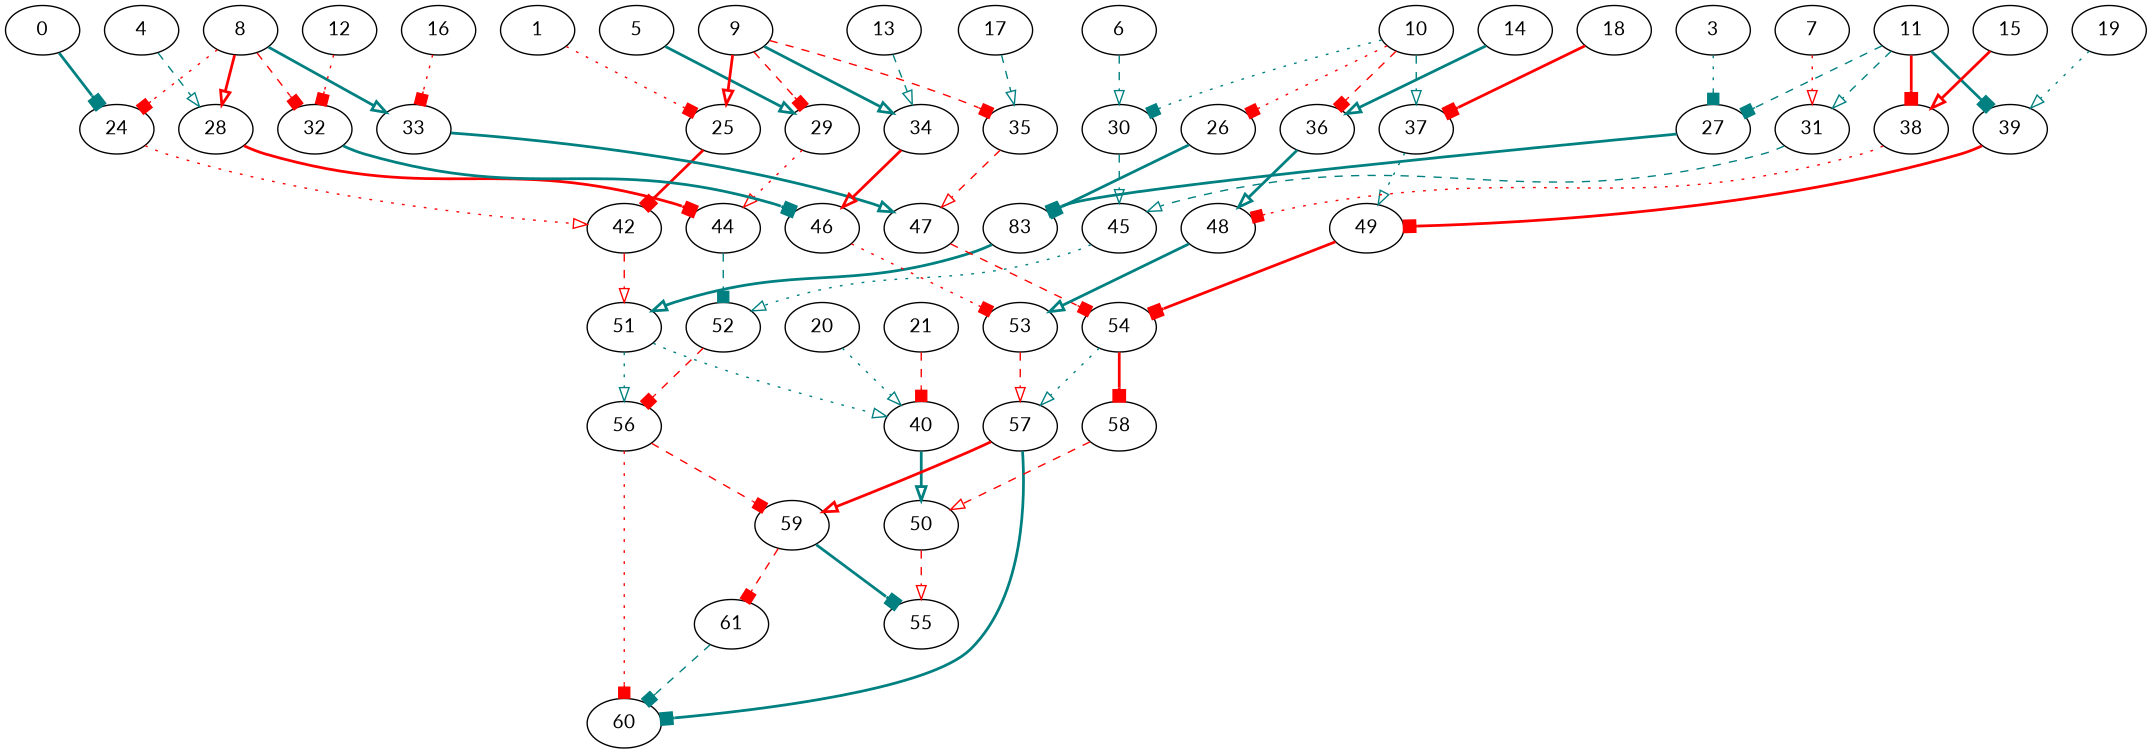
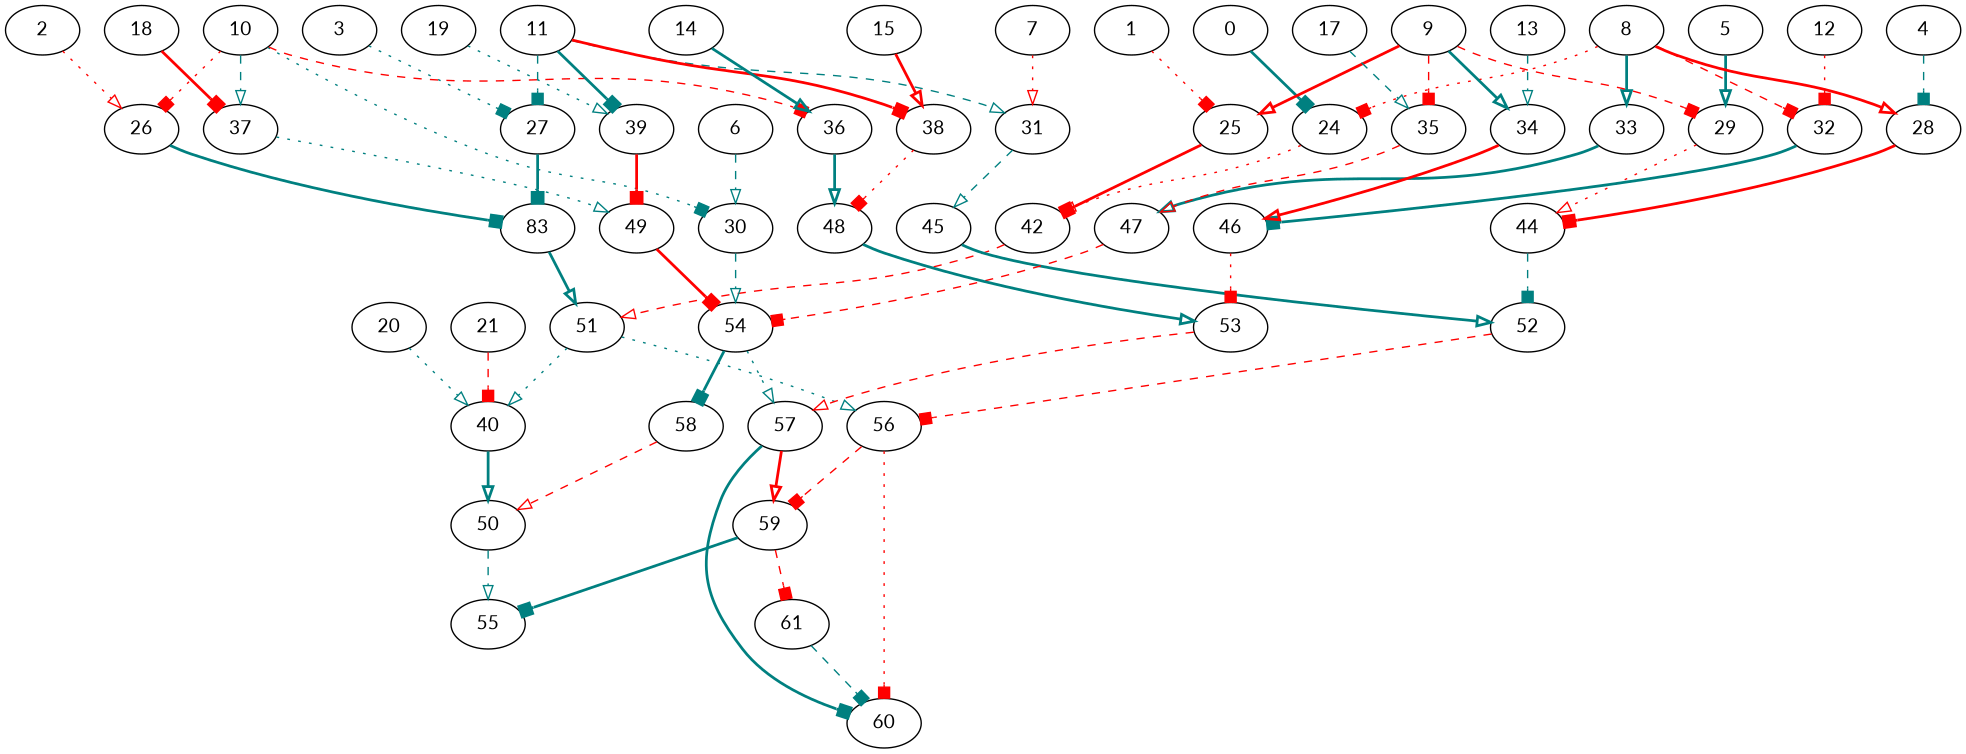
node "2": added
node "16": removed
edge "4" -> "28": arrowhead onormal -> box
edge "30" -> "45": now "30" -> "54"
edge "45" -> "52": style dotted -> bold
edge "54" -> "58": color red -> teal
edge "50" -> "55": color red -> teal
